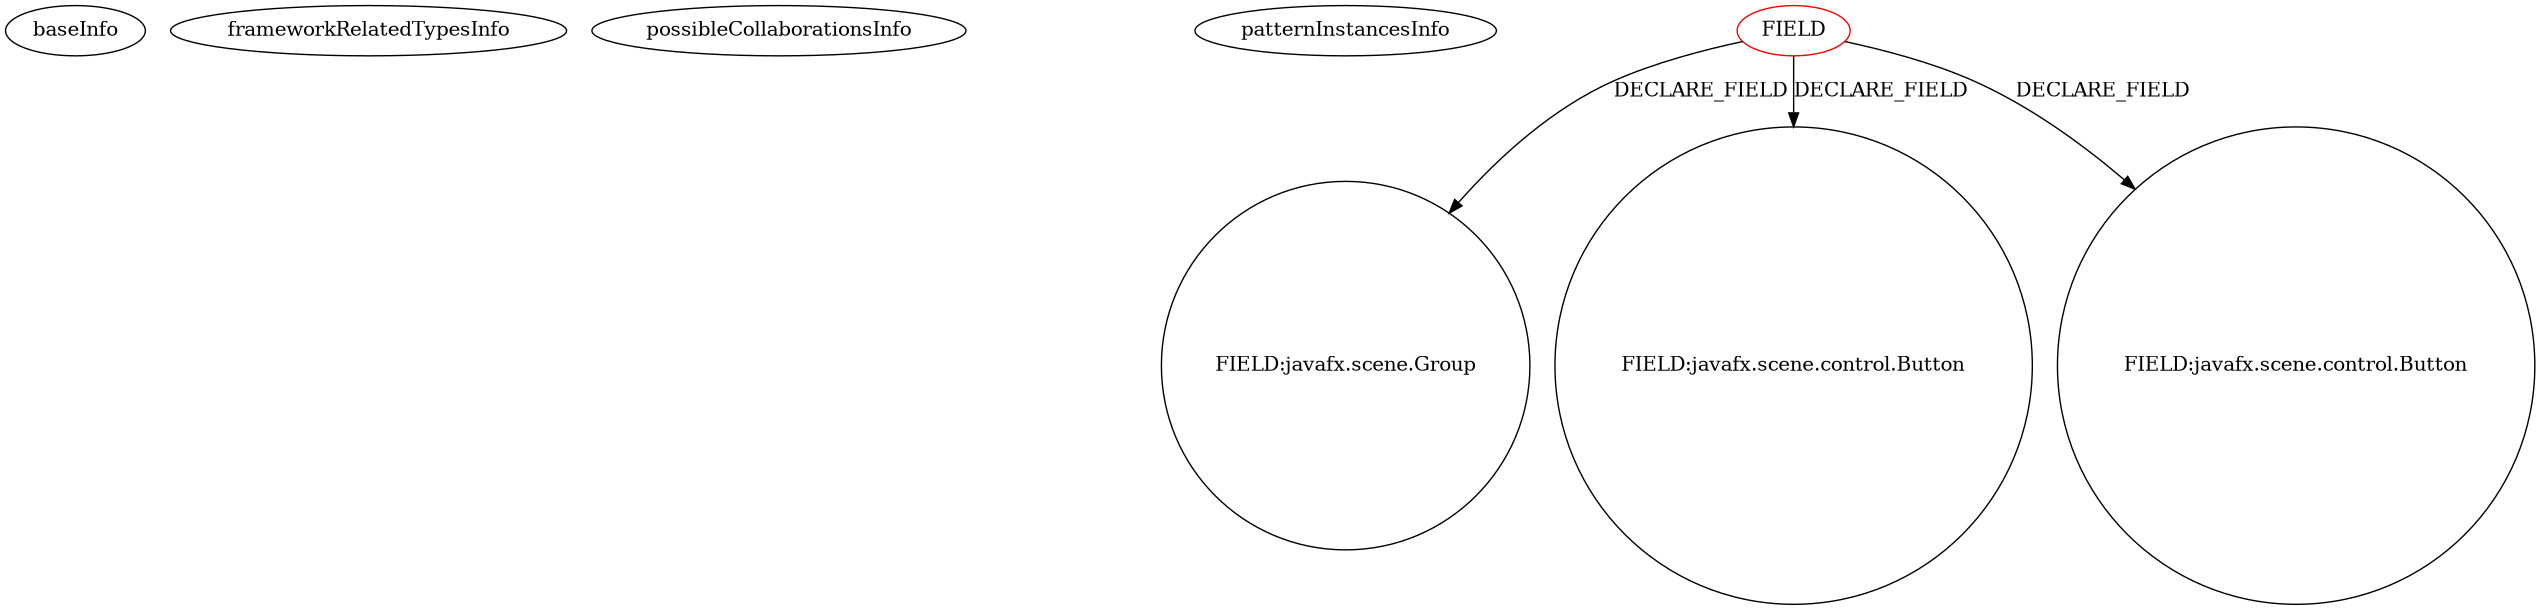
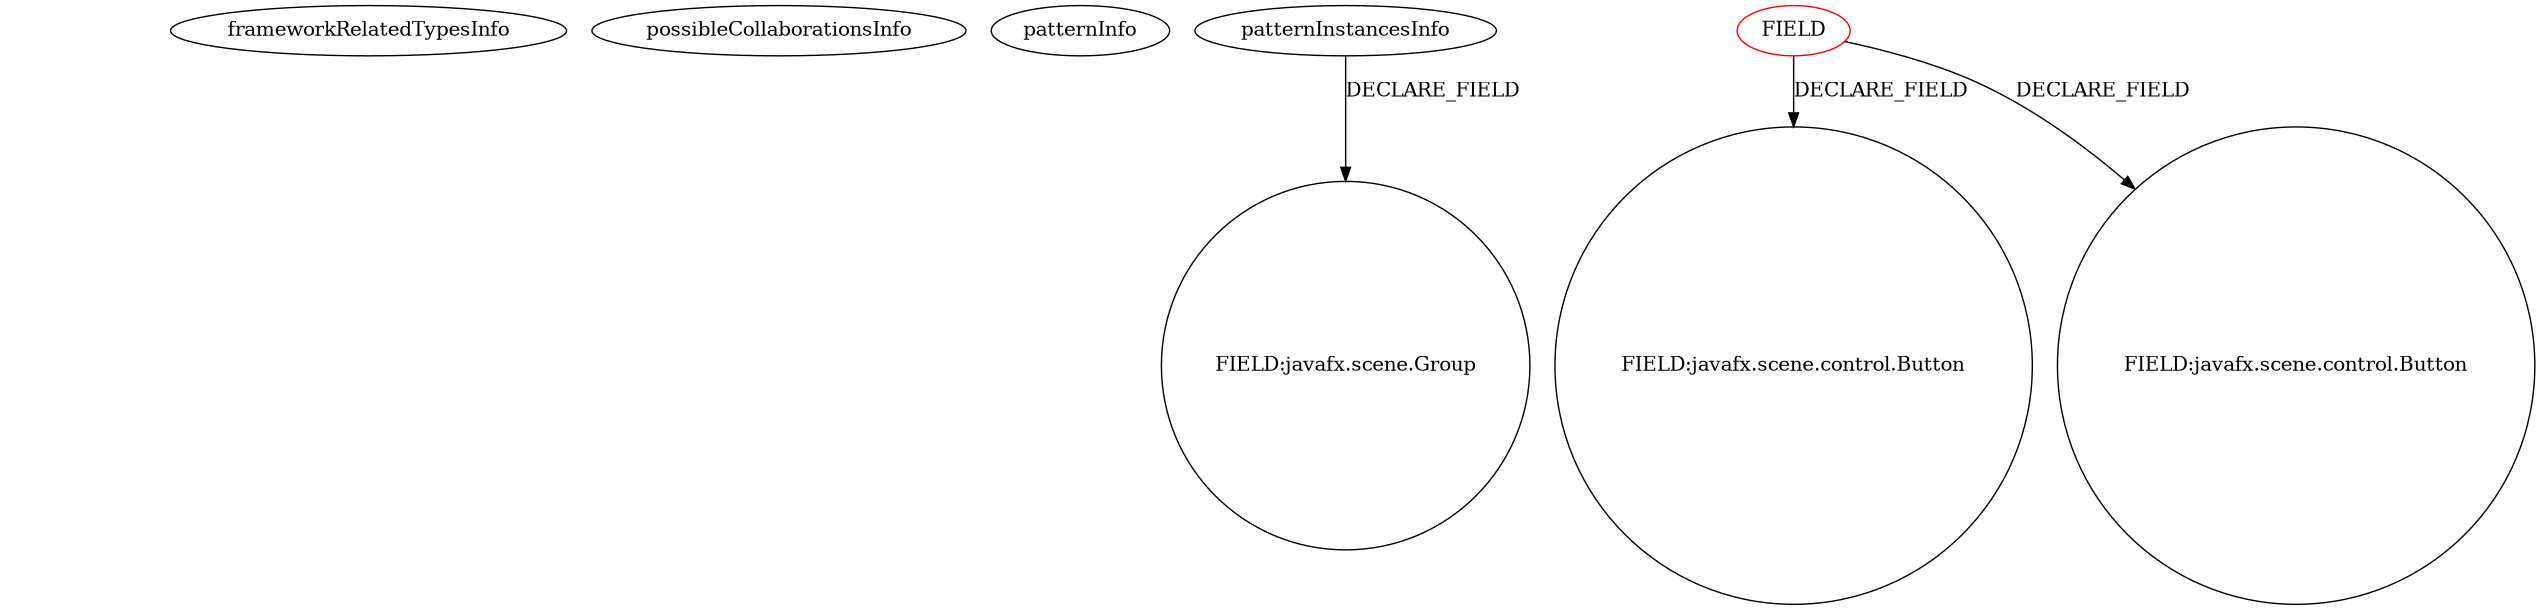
node "baseInfo": removed
node "patternInfo": added
edge "FIELD" -> "FIELD:javafx.scene.Group": now "patternInstancesInfo" -> "FIELD:javafx.scene.Group"
